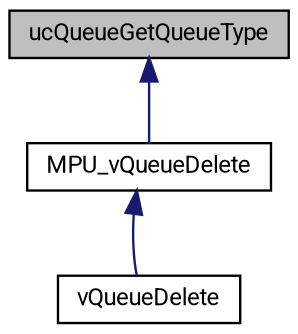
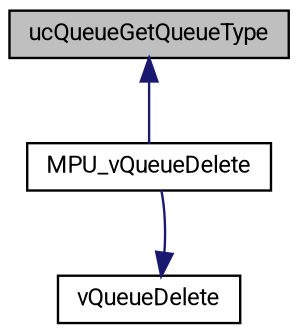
edge "vQueueDelete" -> "MPU_vQueueDelete": reversed
